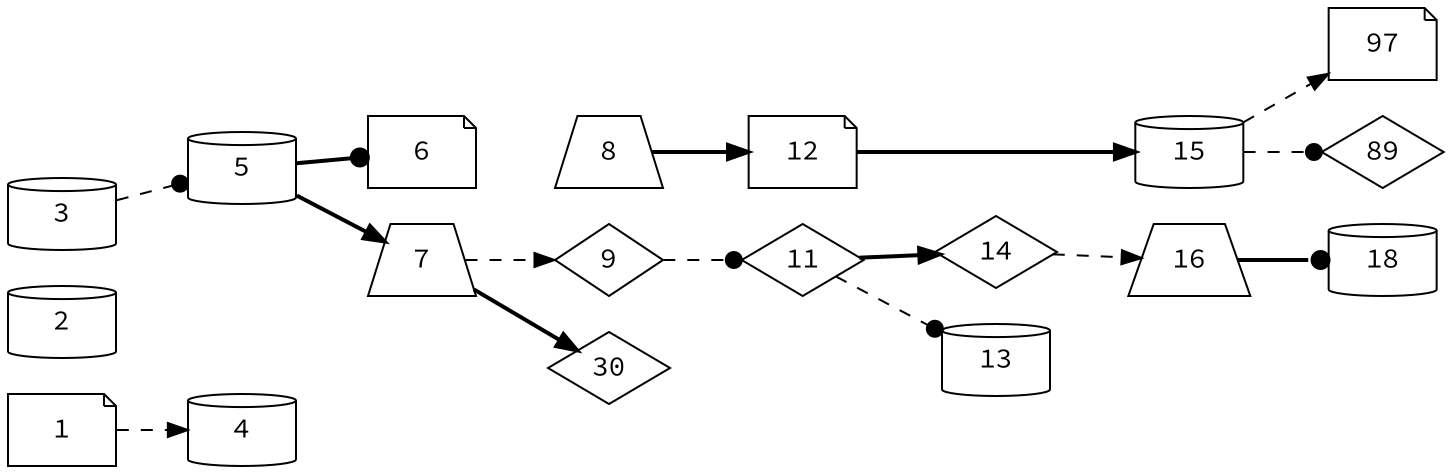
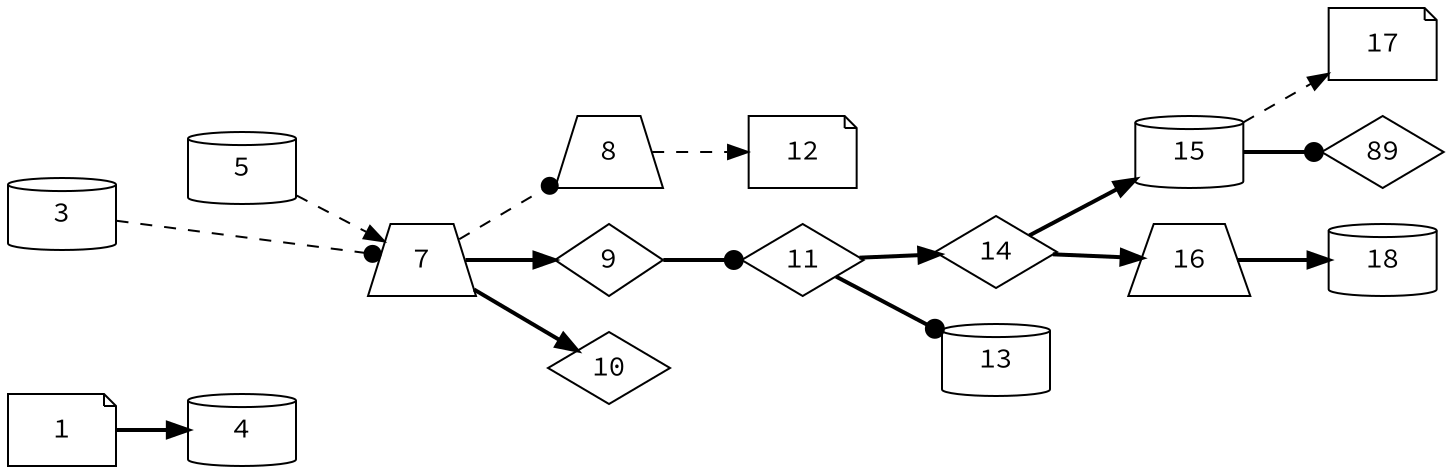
node "97": label "97" -> "17"
node "6": removed
edge "8" -> "12": style bold -> dashed
edge "12" -> "15": now "14" -> "15"
edge "15" -> "89": style dashed -> bold
edge "3" -> "5": now "3" -> "7"
edge "5" -> "7": style bold -> dashed
edge "7" -> "8": added
edge "14" -> "16": style dashed -> bold
edge "7" -> "9": style dashed -> bold
edge "9" -> "11": style dashed -> bold
edge "16" -> "18": arrowhead dot -> normal
edge "11" -> "13": style dashed -> bold
node "2": removed
node "30": label "30" -> "10"
edge "1" -> "4": style dashed -> bold
